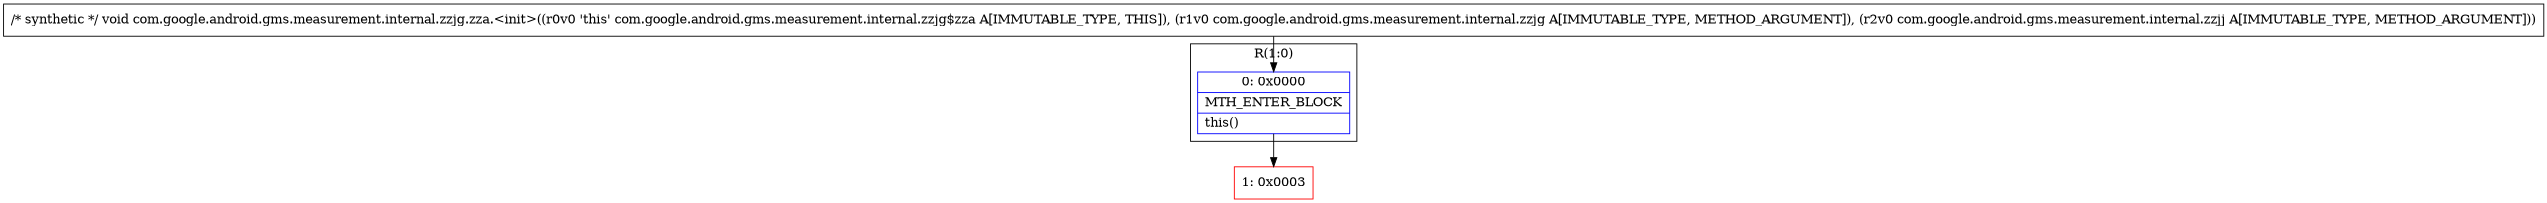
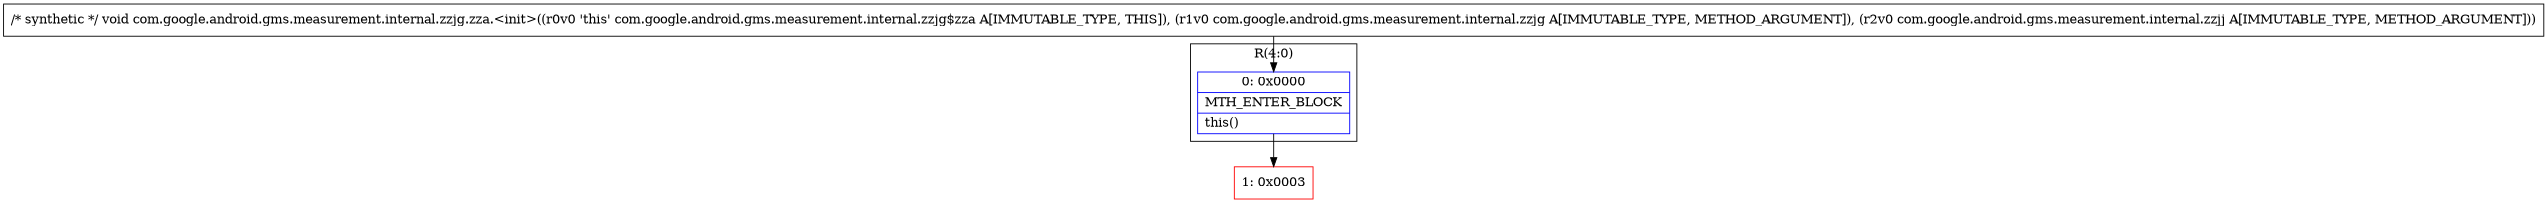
cluster "R(1:0)": label "R(1:0)" -> "R(4:0)"
